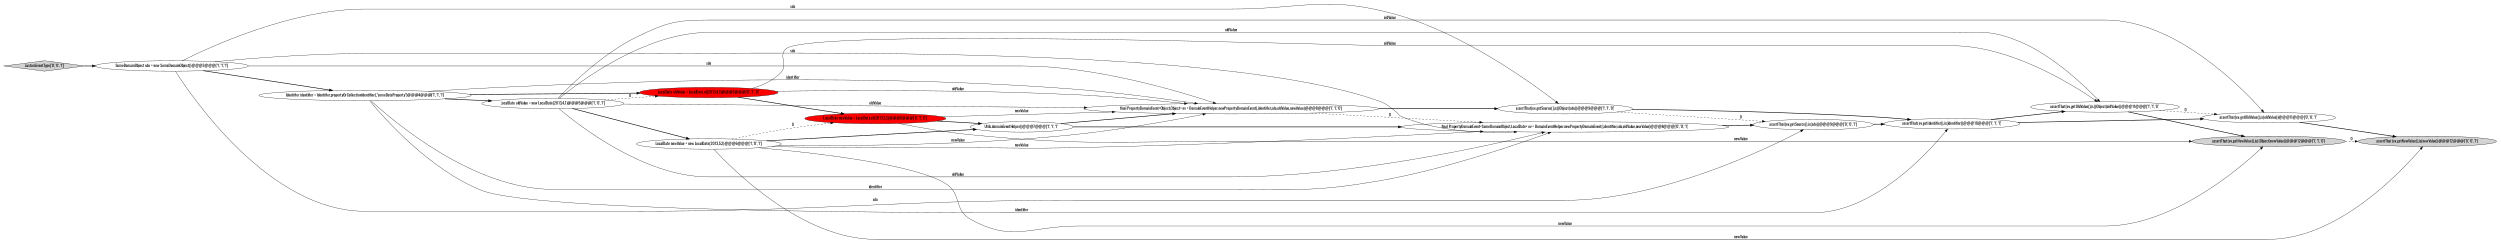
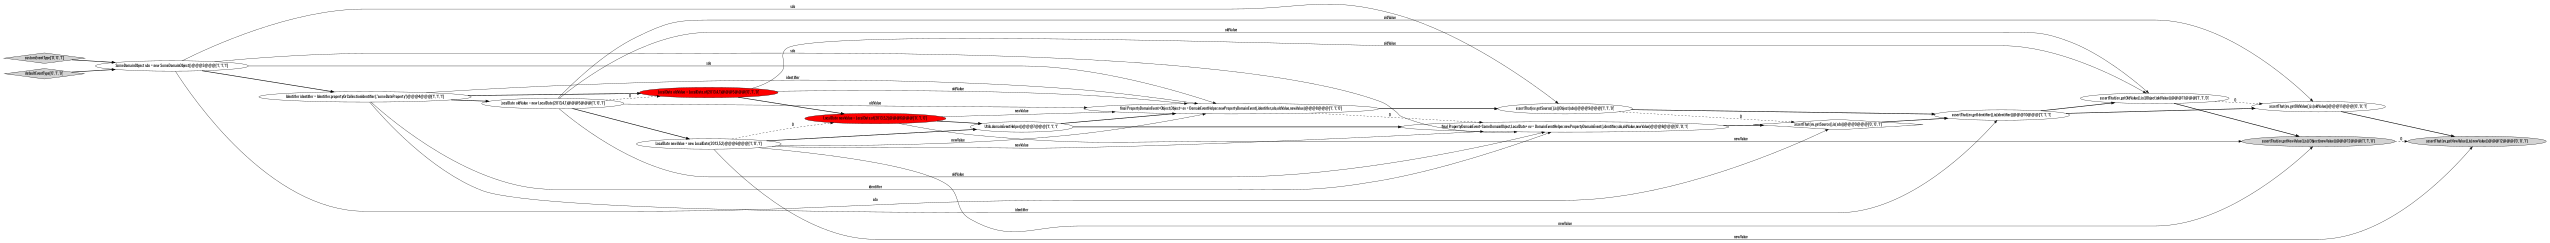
node "defaultEventType['0', '1', '0']": added
node "assertThat(ev.getSource(),is(sdo))@@@9@@@['0', '0', '1']": shape ellipse -> diamond
